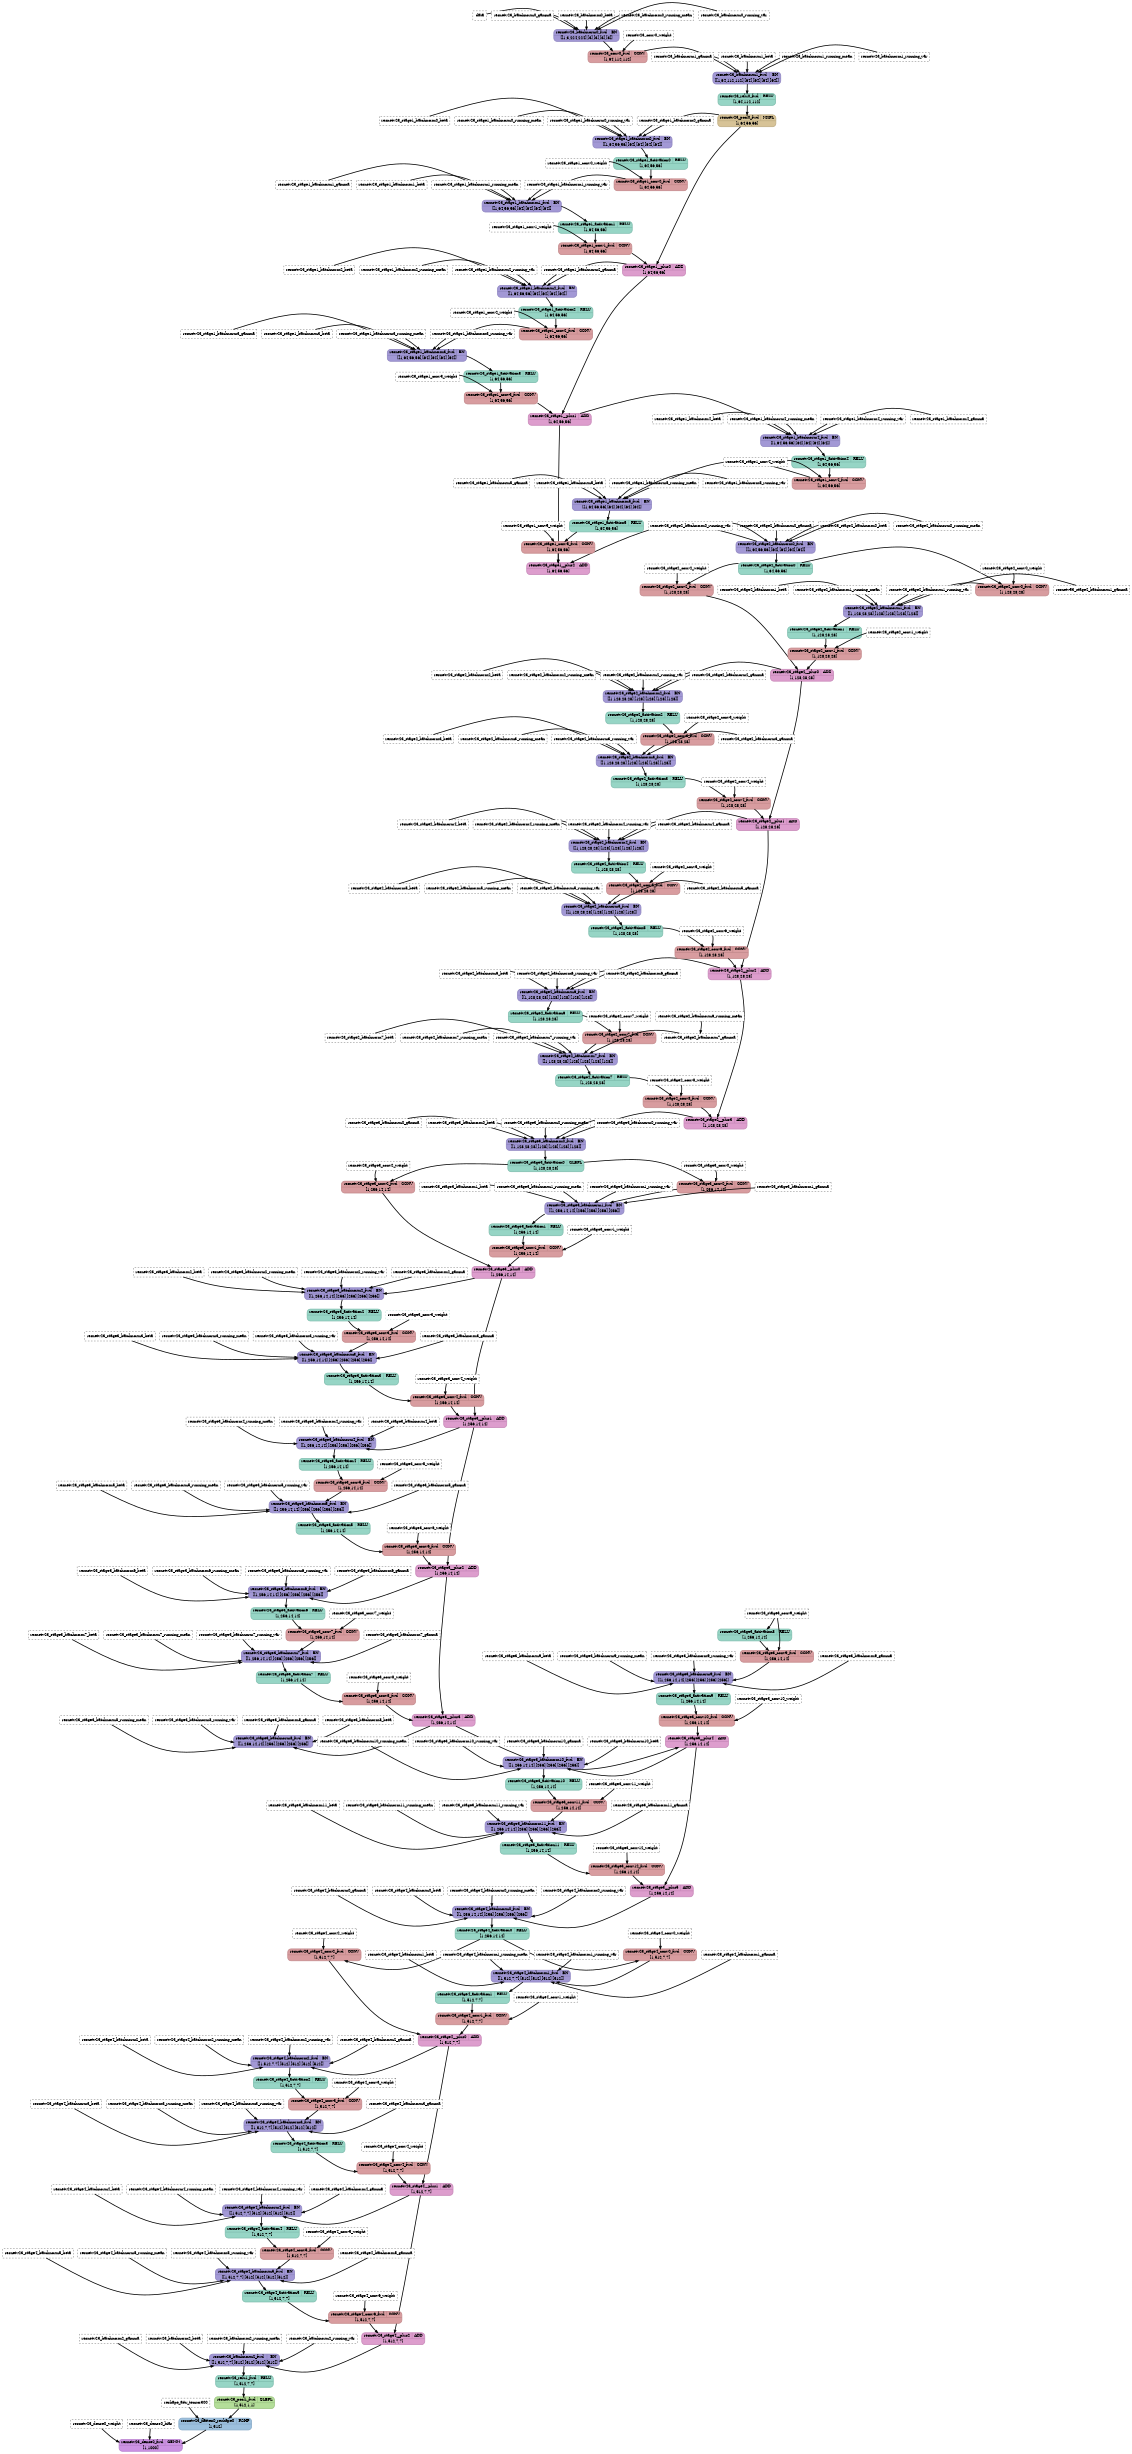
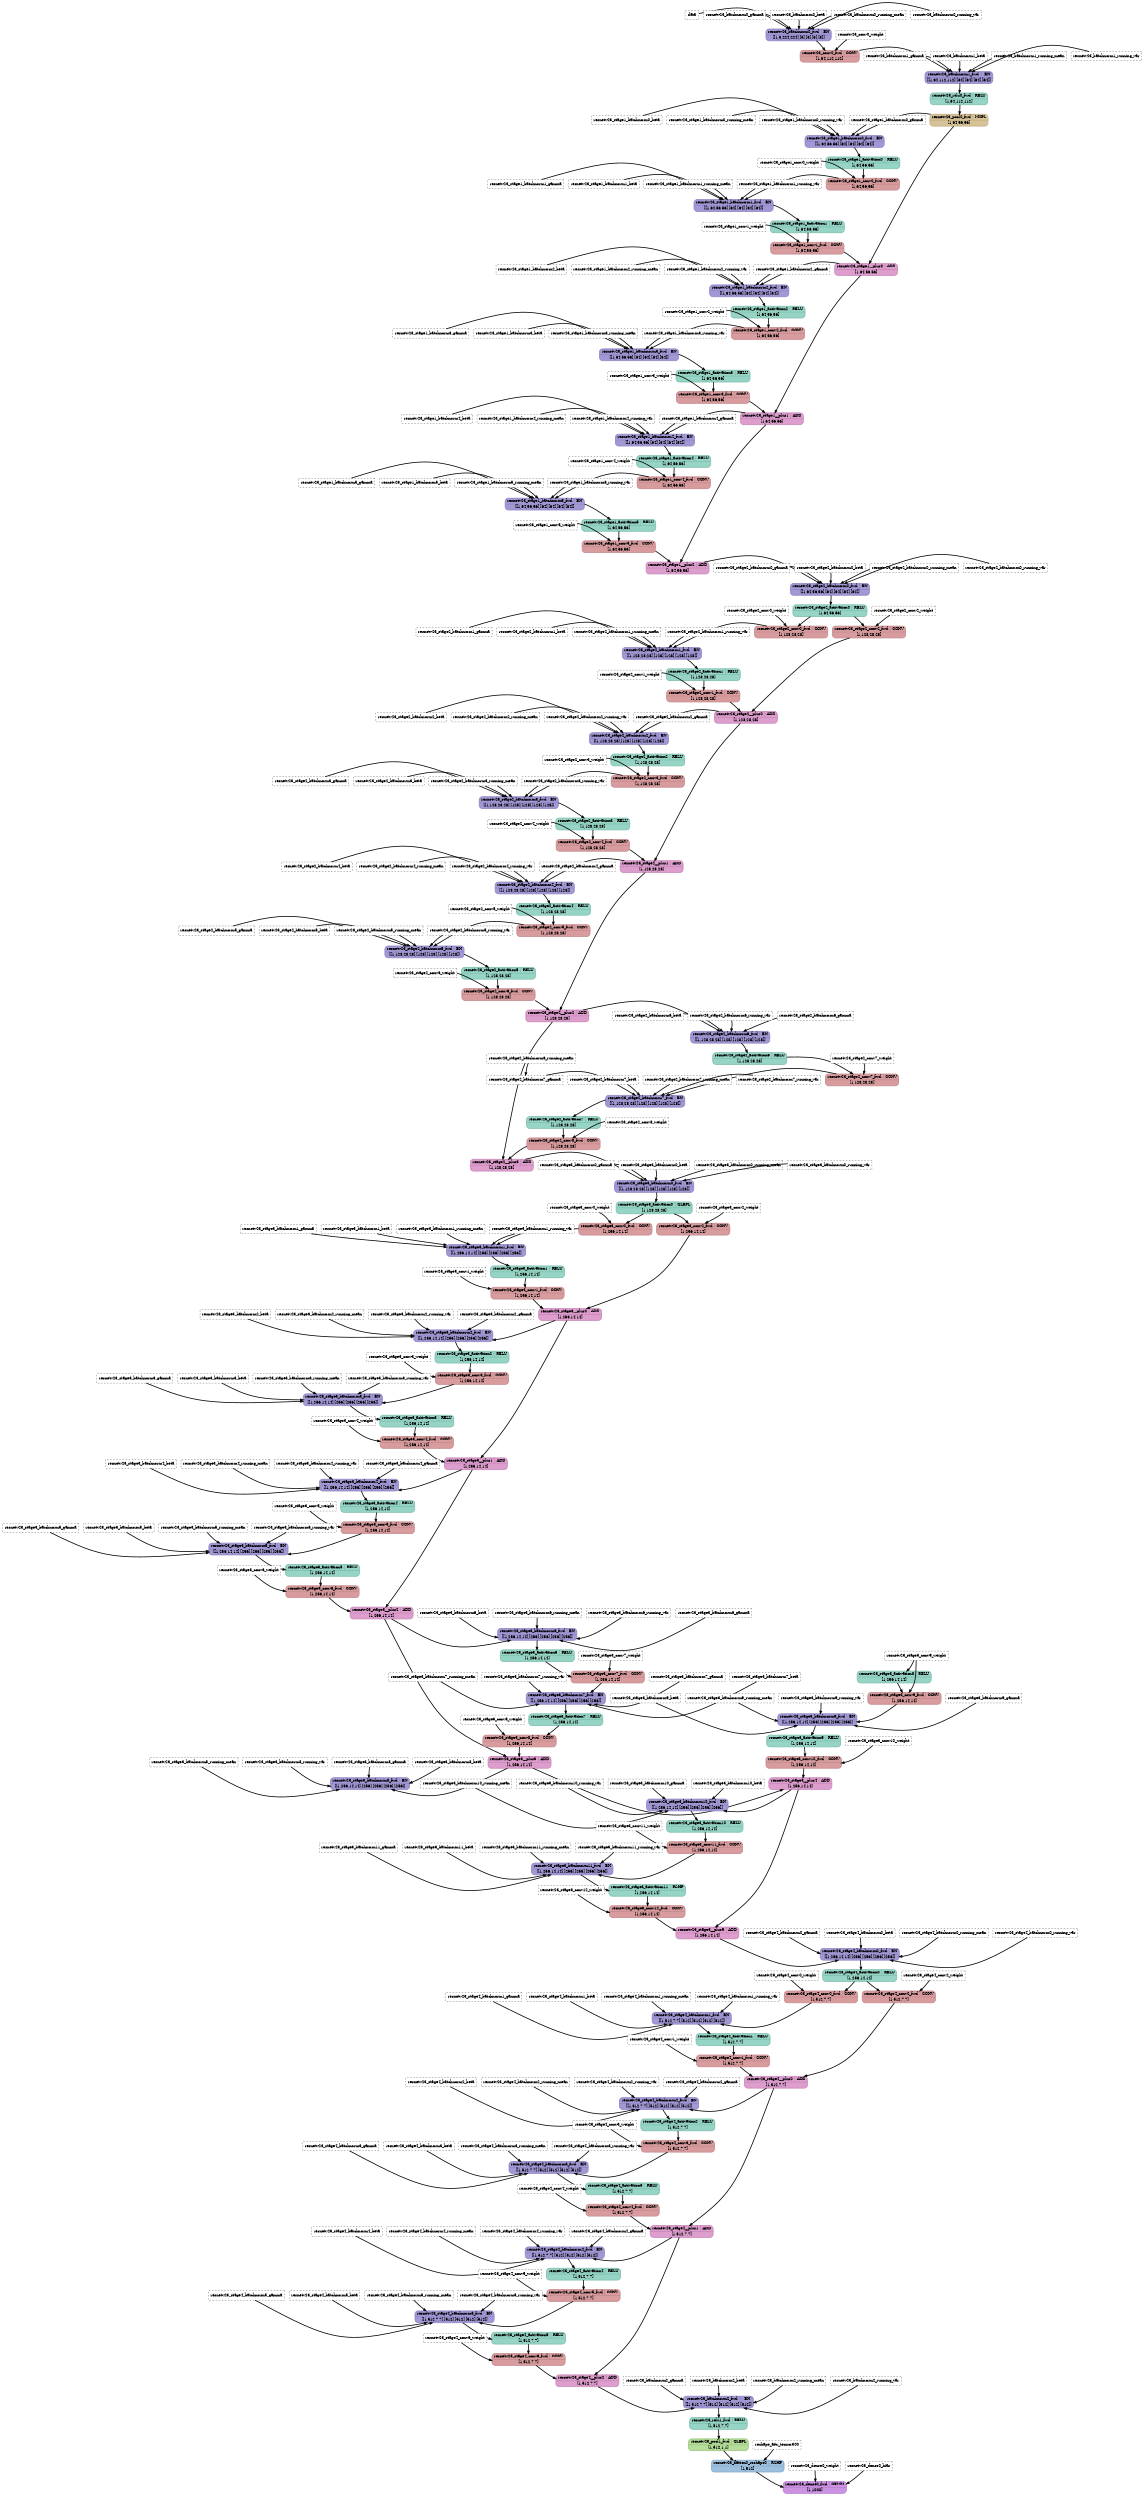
edge "resnetv23_stage2_batchnorm0_fwd" -> "resnetv23_stage1__plus2": reversed
node "resnetv53_stage2_batchnorm1_gamma": label "resnetv53_stage2_batchnorm1_gamma" -> "resnetv23_stage2_batchnorm1_gamma"
node "resnetv23_stage3_conv3_weight": color #80beaf -> black
node "resnetv23_stage3_batchnorm4_gamma": added
node "resnetv23_stage3_activation11": text "RELU" -> "RSHP"
